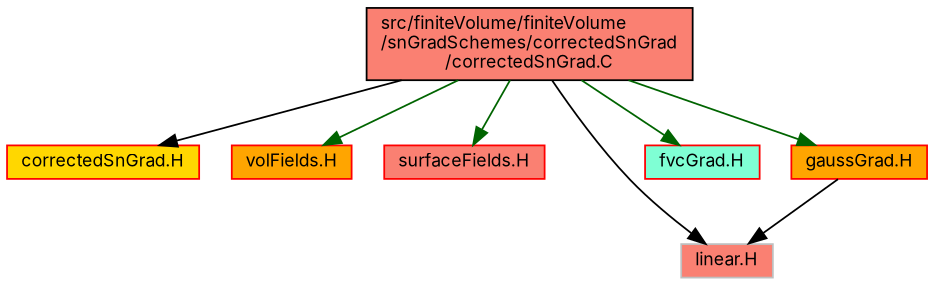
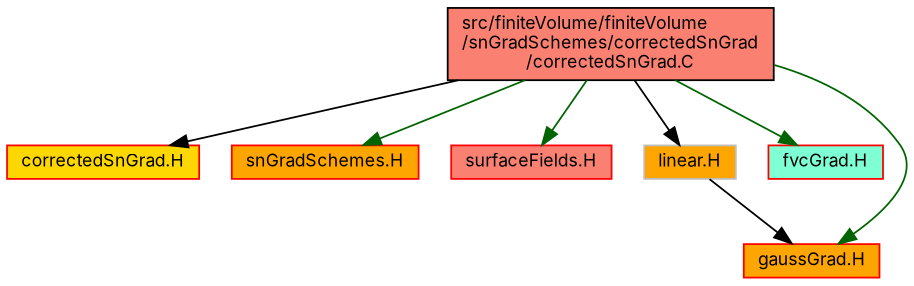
node "volFields.H": label "volFields.H" -> "snGradSchemes.H"
edge "gaussGrad.H" -> "linear.H": reversed
node "linear.H": fillcolor salmon -> orange
